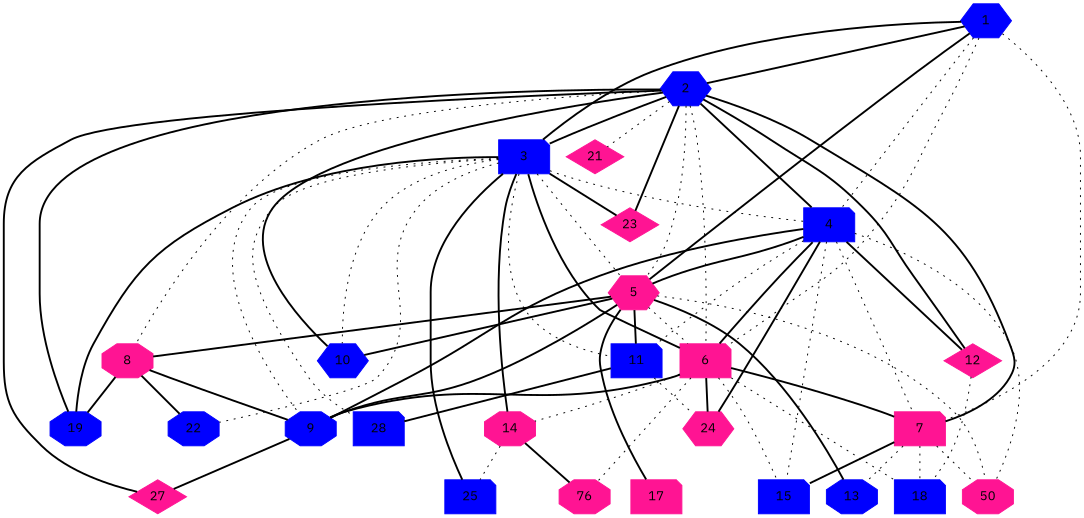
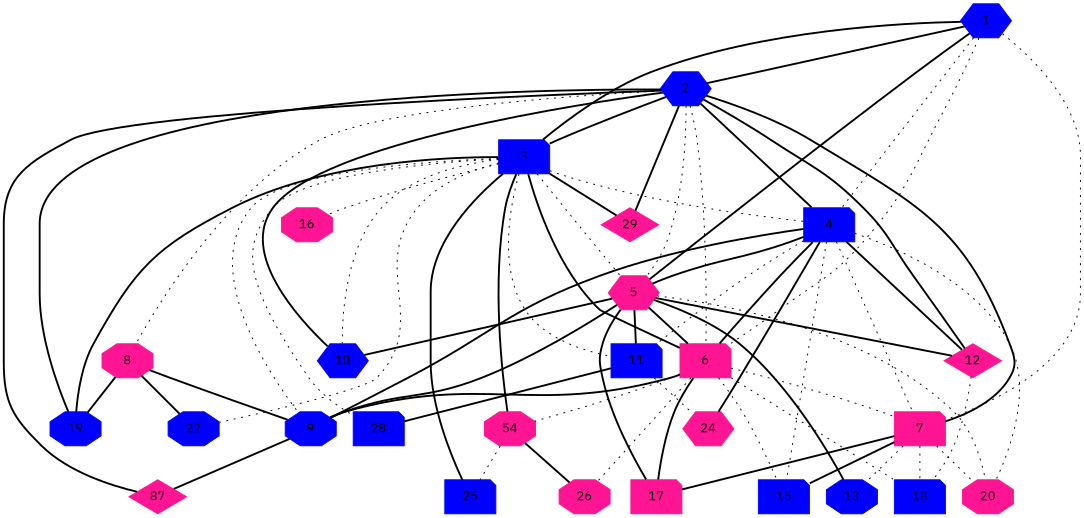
node "21": removed
node "16": added
node "23": label "23" -> "29"
edge "5" -- "6": style dotted -> bold
edge "5" -- "8": now "5" -- "12"
edge "6" -- "7": style bold -> dotted
edge "6" -- "24": now "6" -- "17"
node "14": label "14" -> "54"
edge "7" -- "17": added
node "27": label "27" -> "87"
node "76": label "76" -> "26"
node "50": label "50" -> "20"
